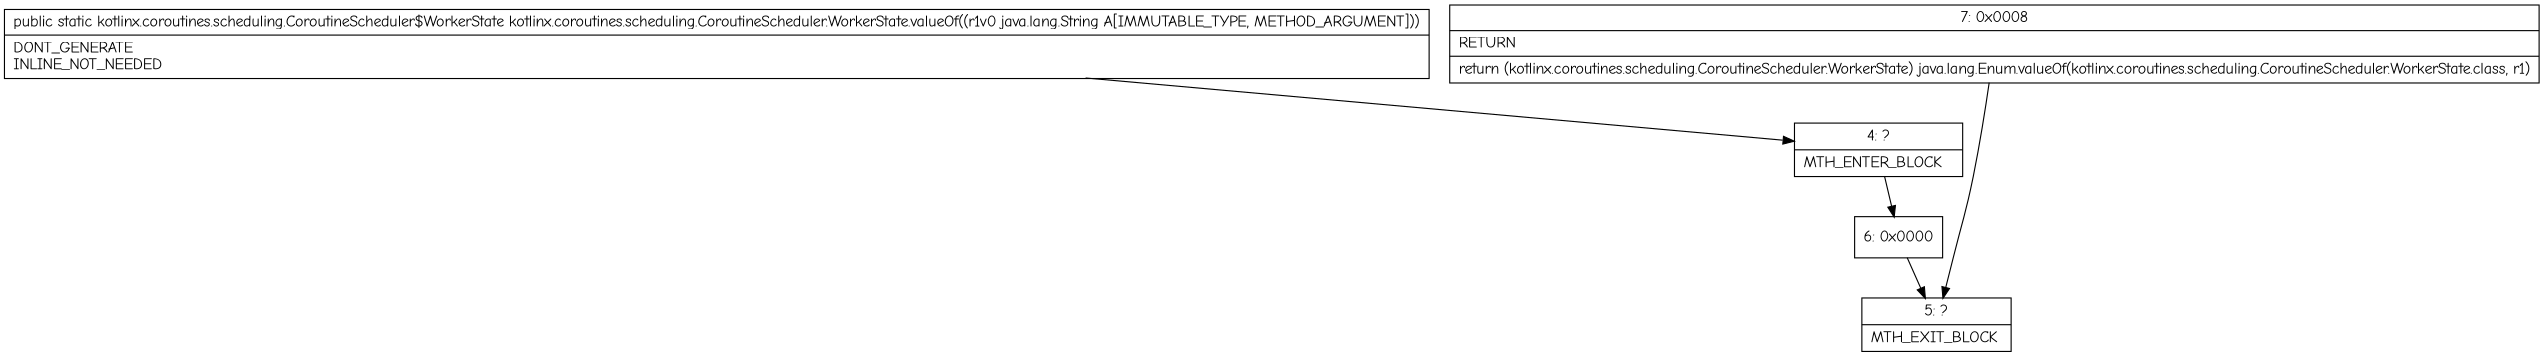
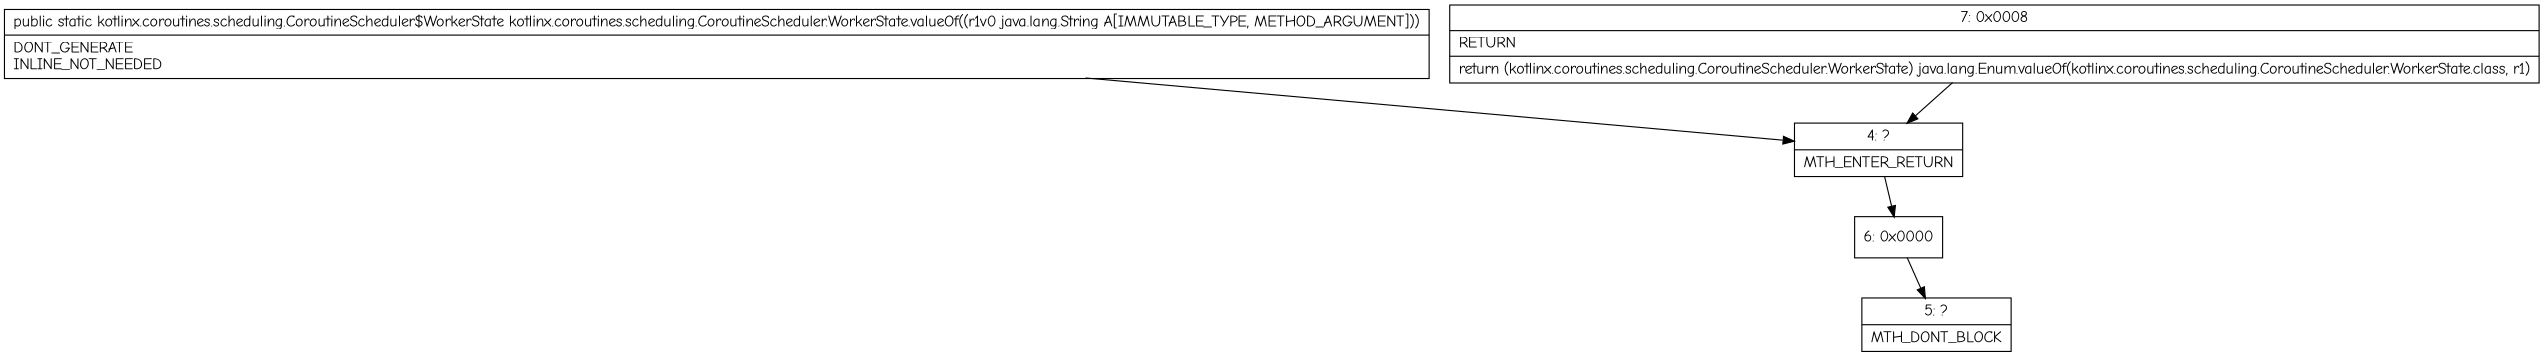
node "4: ?": text "MTH_ENTER_BLOCK" -> "MTH_ENTER_RETURN"
edge "7: 0x0008" -> "5: ?": now "7: 0x0008" -> "4: ?"
node "5: ?": text "MTH_EXIT_BLOCK" -> "MTH_DONT_BLOCK"
